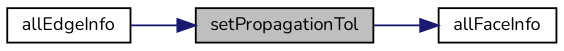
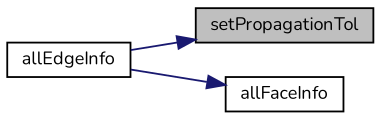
edge "setPropagationTol" -> "allFaceInfo": now "allEdgeInfo" -> "allFaceInfo"
